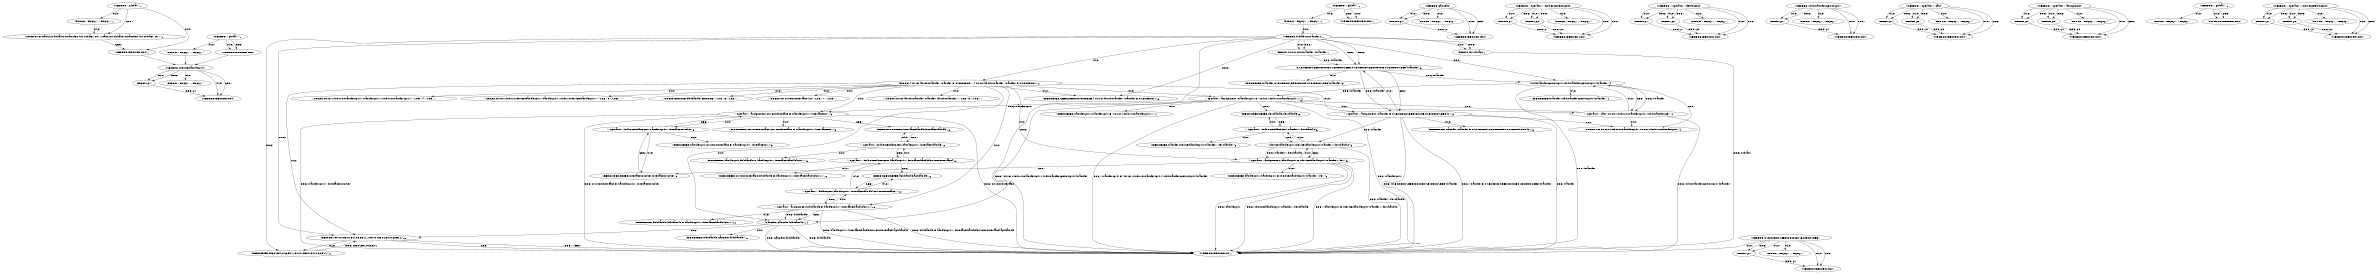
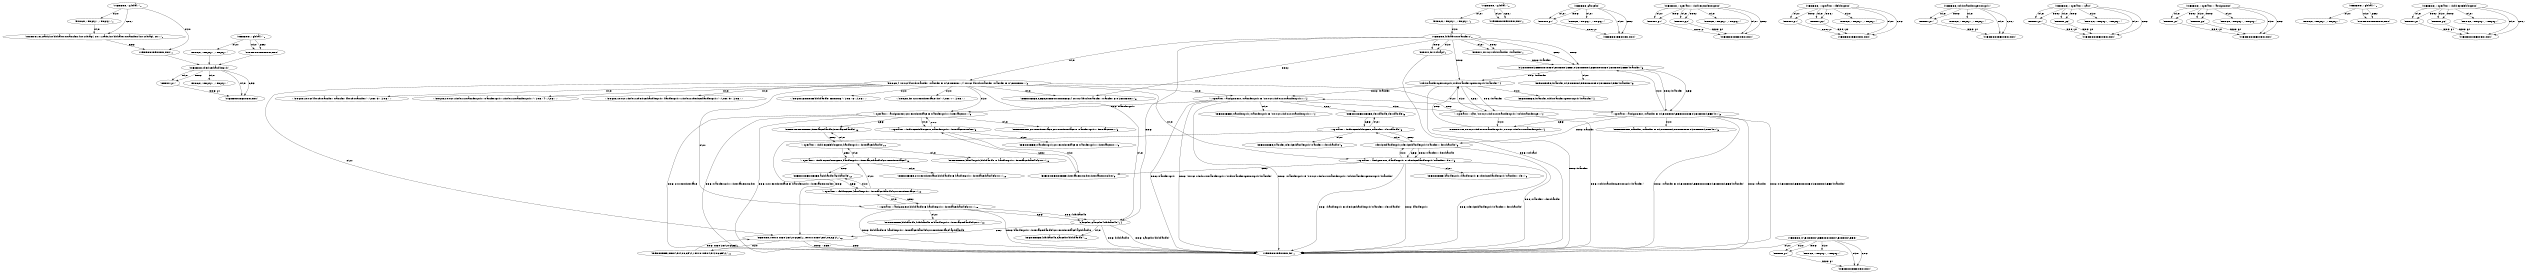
edge "(METHOD,hid_abort_transfers)" -> "(IDENTIFIER,LIBUSB_SUCCESS,return LIBUSB_SUCCESS;)": removed, label "DDG:"
edge "(METHOD,hid_abort_transfers)" -> "(RETURN,return LIBUSB_SUCCESS;,return LIBUSB_SUCCESS;)": now "(<operator>.indirectFieldAccess,transfer->dev_handle)" -> "(RETURN,return LIBUSB_SUCCESS;,return LIBUSB_SUCCESS;)"
